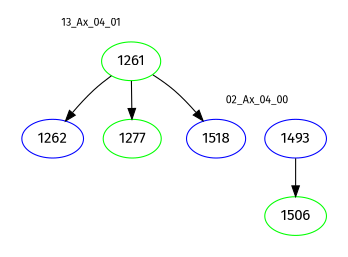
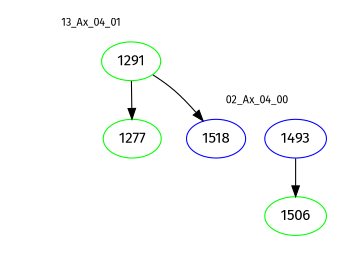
node "1261": label "1261" -> "1291"
node "1262": removed
